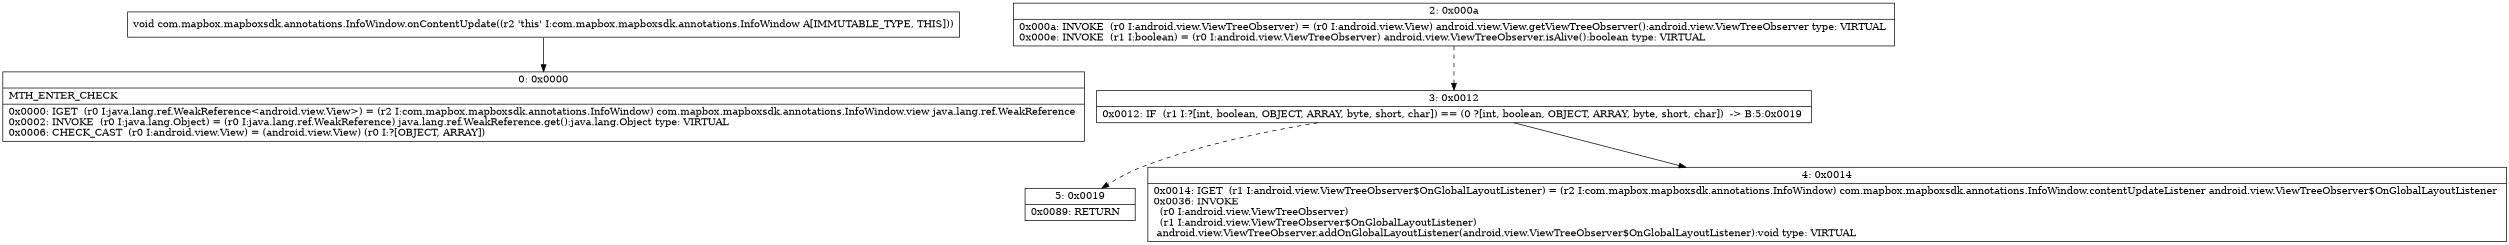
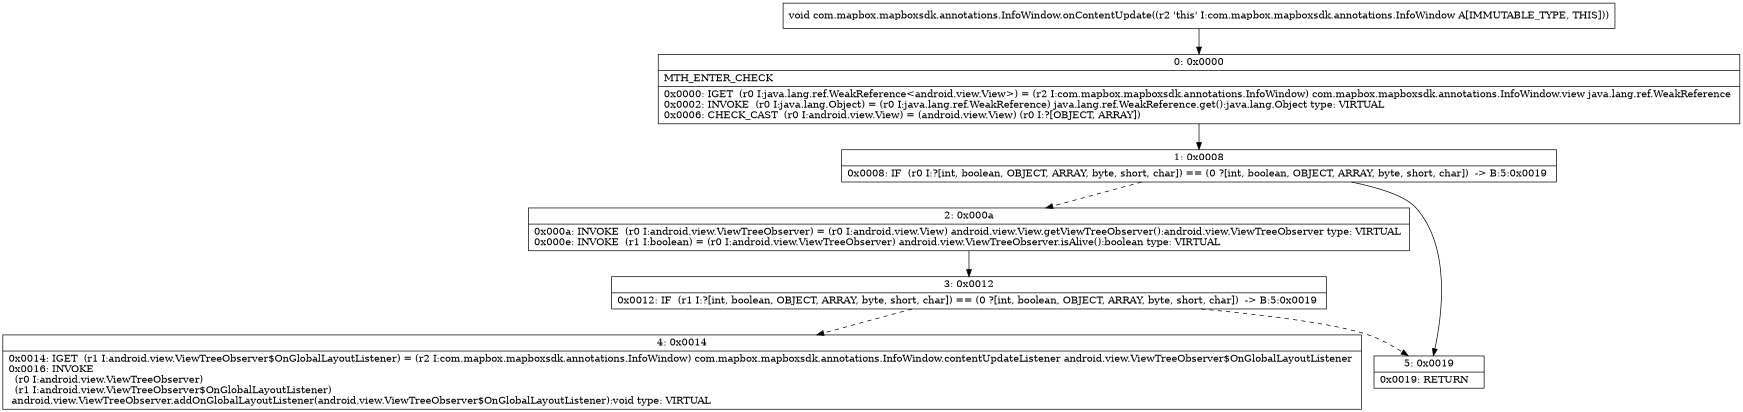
edge "2: 0x000a" -> "3: 0x0012": style dashed -> solid
edge "3: 0x0012" -> "4: 0x0014": style solid -> dashed
node "1: 0x0008": added
node "4: 0x0014": text "0x0036: INVOKE" -> "0x0016: INVOKE"
node "5: 0x0019": text "0x0089: RETURN" -> "0x0019: RETURN"
